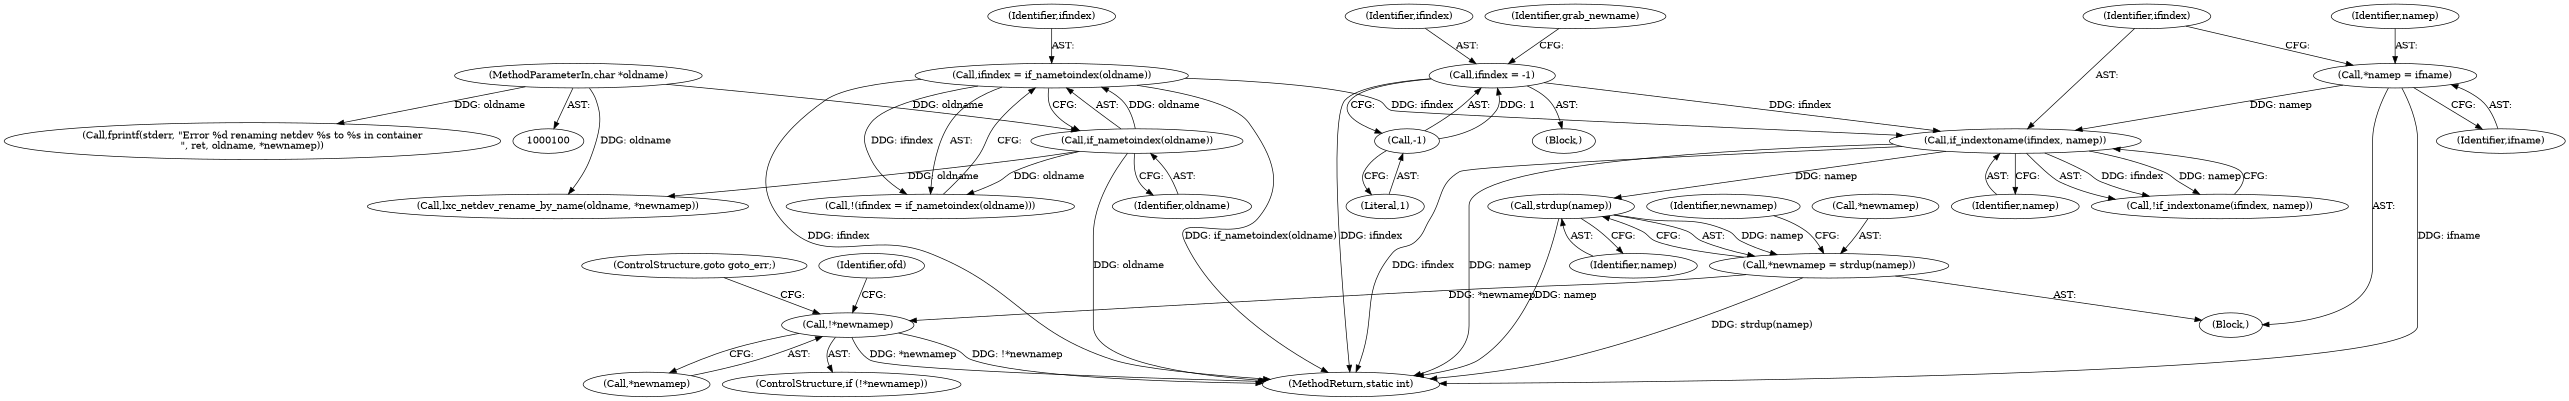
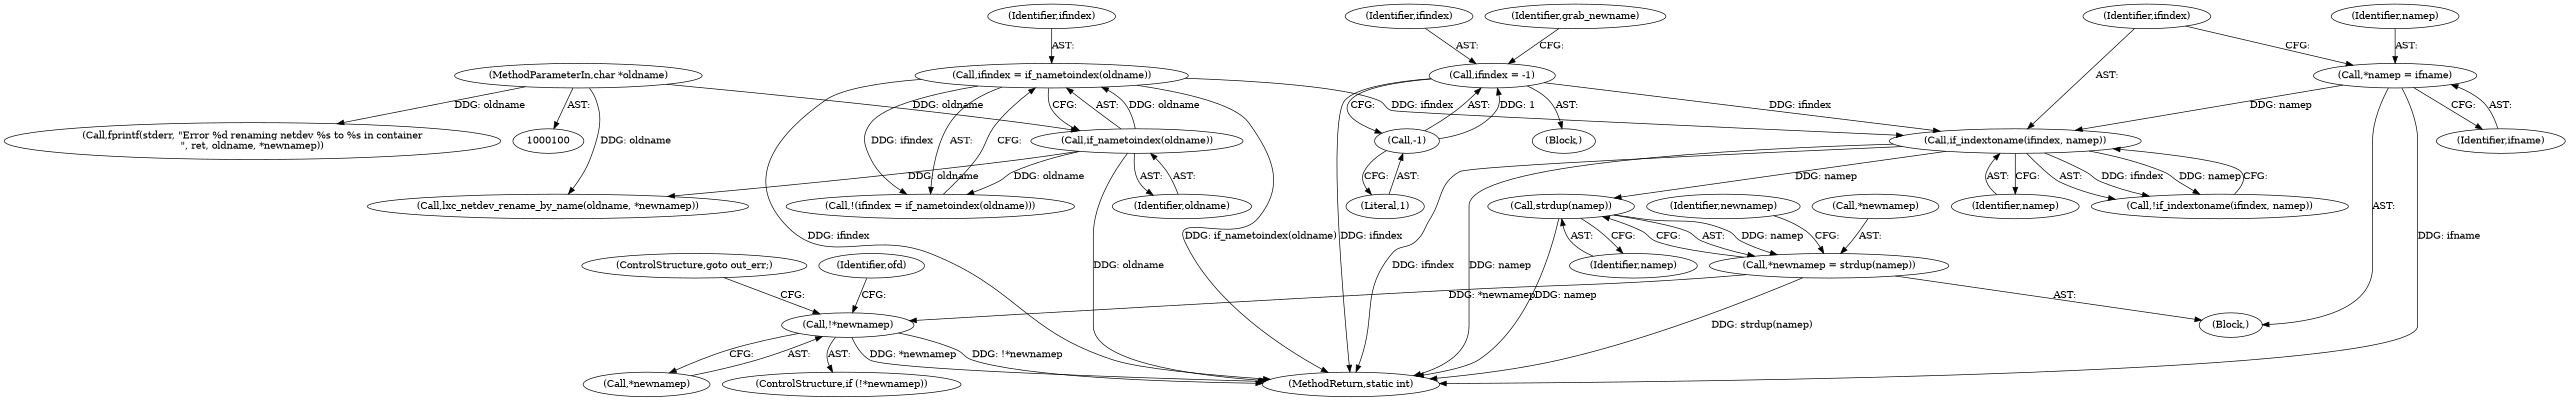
edge "(Call,if_nametoindex(oldname))" -> "(Identifier,oldname)": label "CFG: " -> "AST: "
node "(ControlStructure,goto goto_err;)": label "(ControlStructure,goto goto_err;)" -> "(ControlStructure,goto out_err;)"
